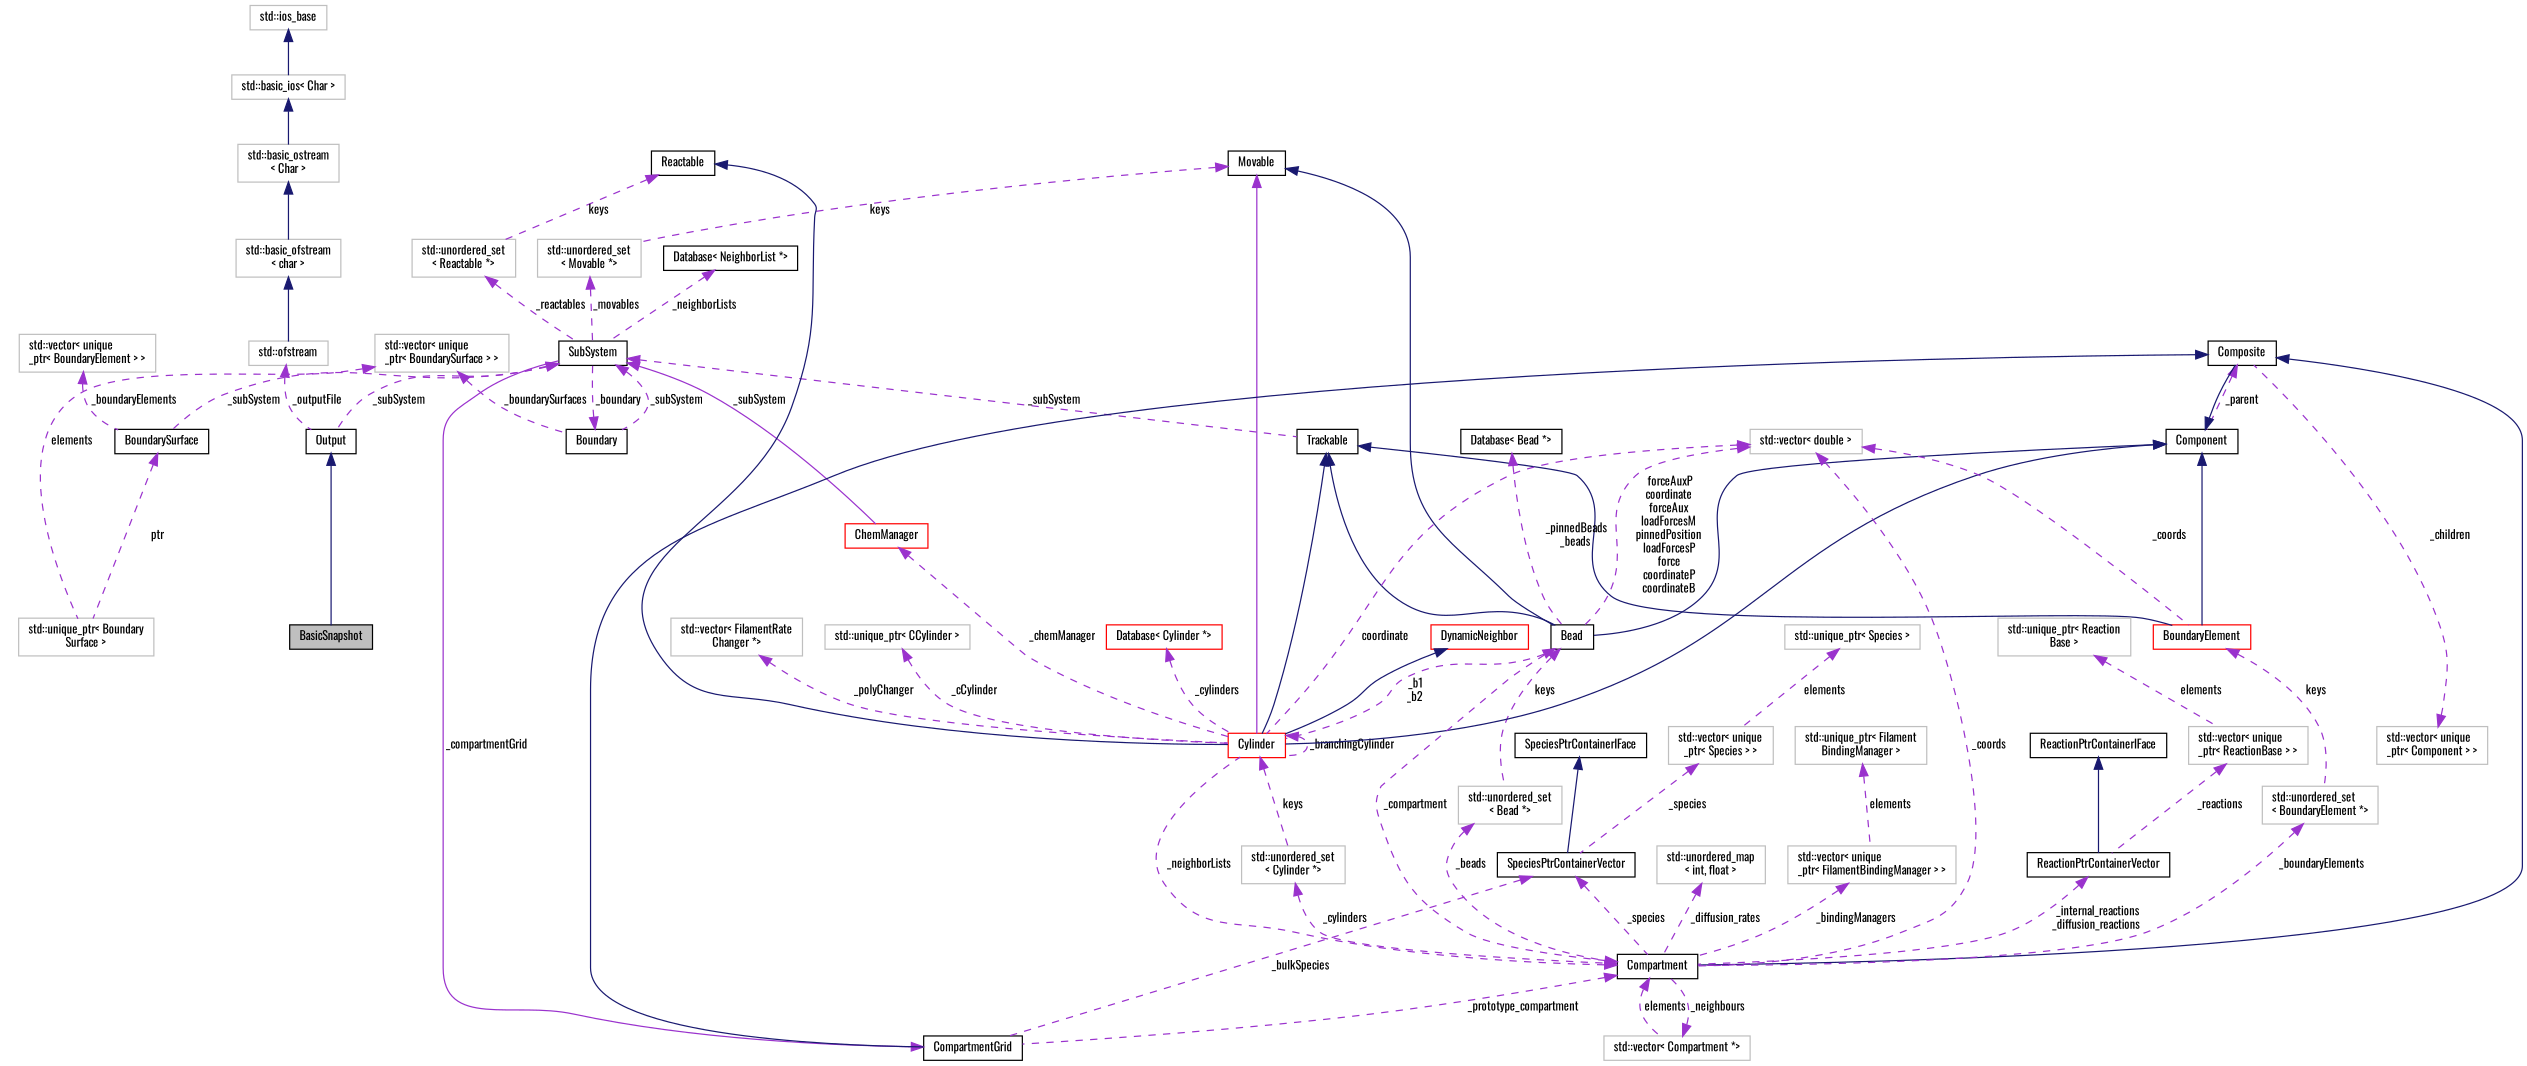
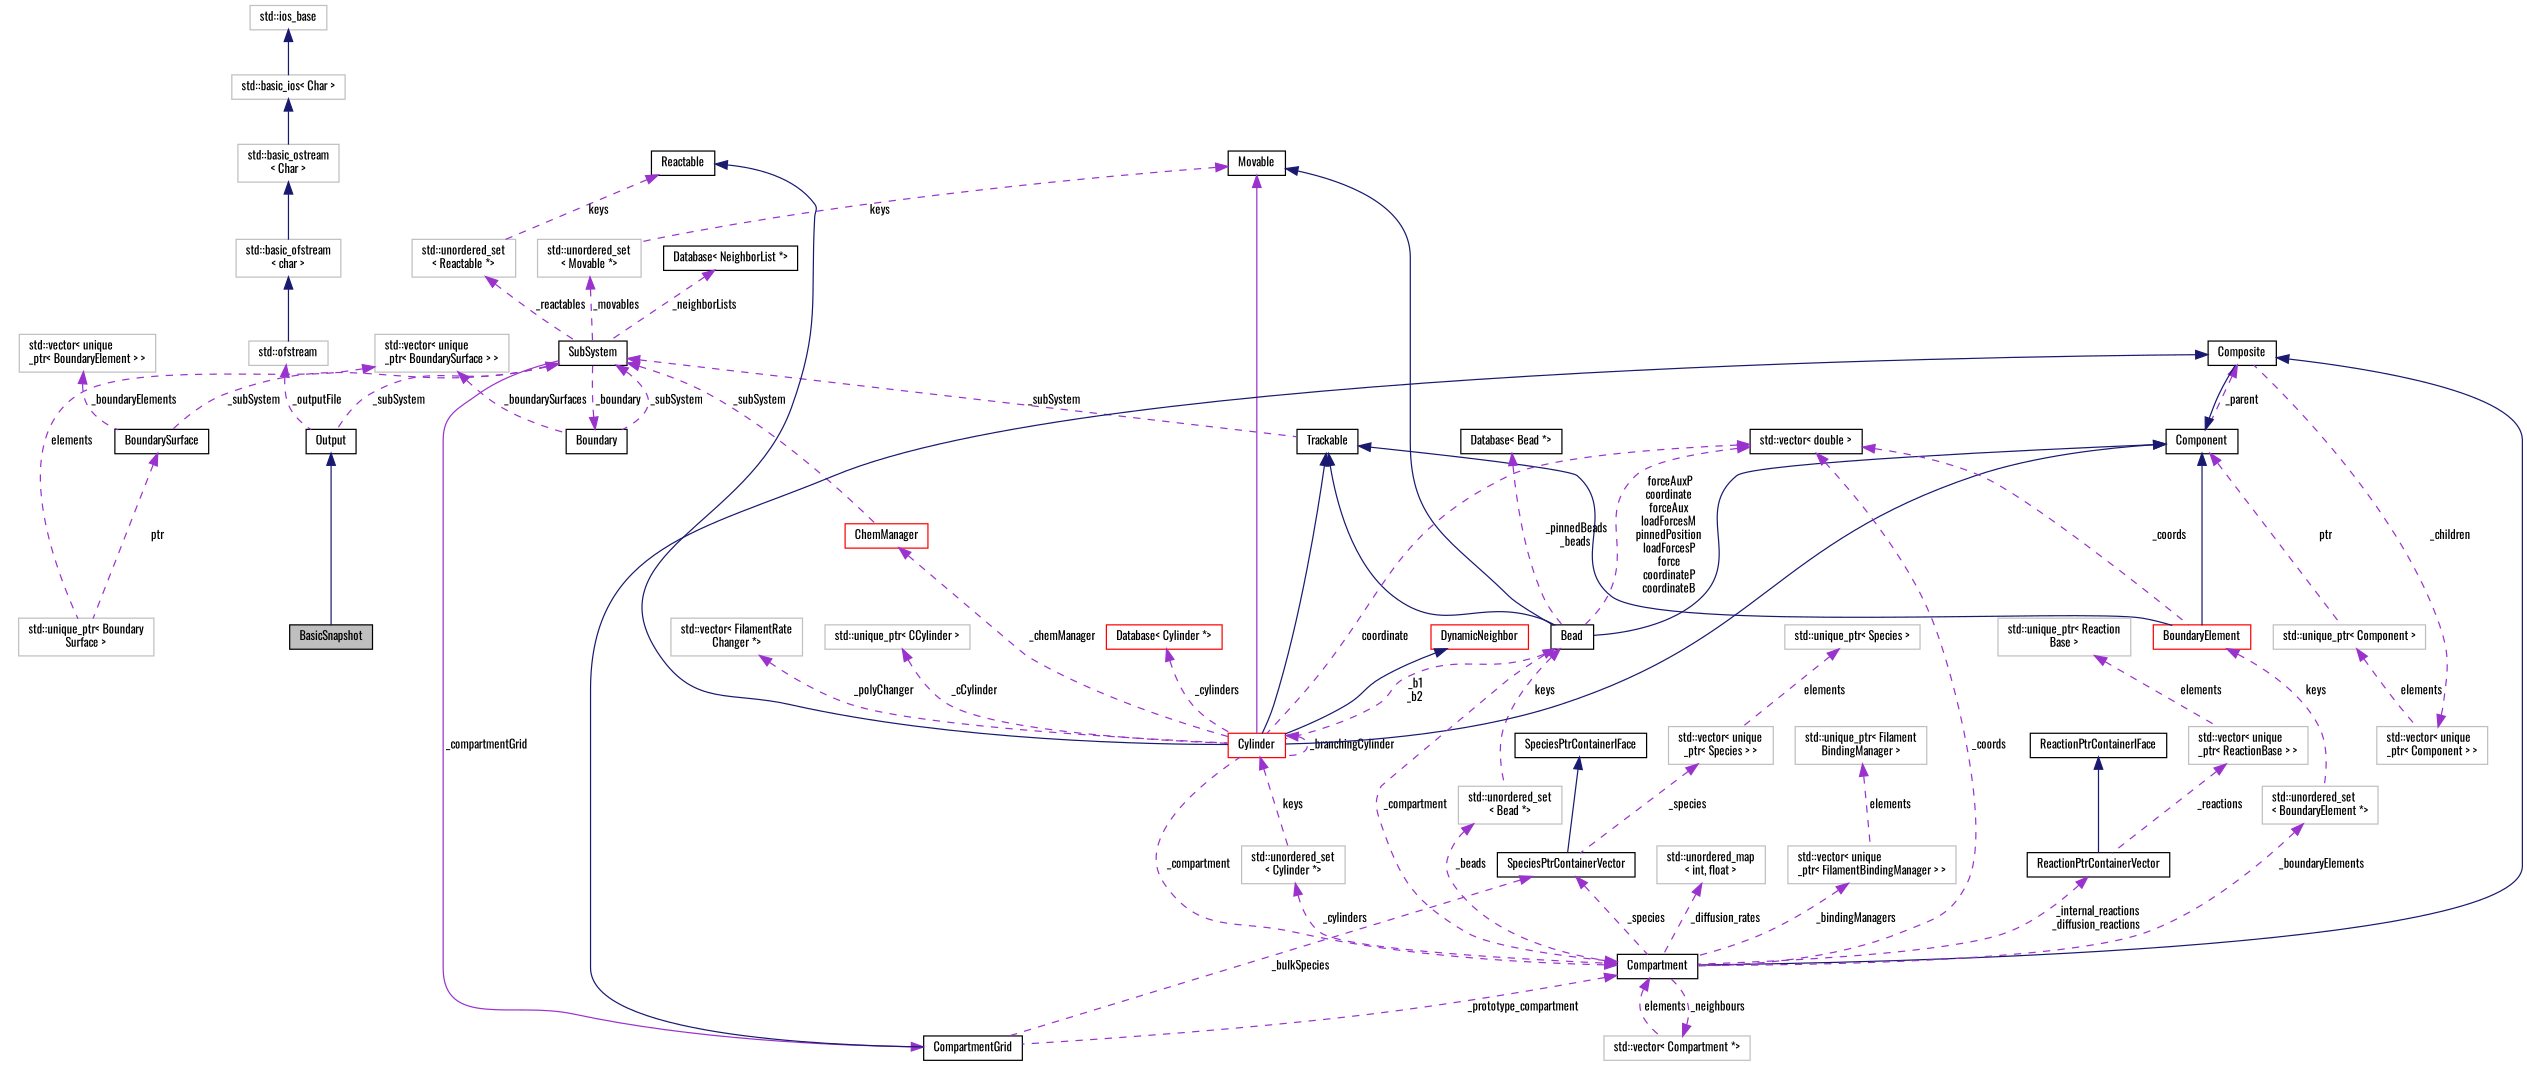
edge "ChemManager" -> "SubSystem": style solid -> dashed
node "std::vector< double >": color grey75 -> black
node "std::unique_ptr< Component >": added
edge "Cylinder" -> "Compartment": label " _neighborLists" -> " _compartment"
